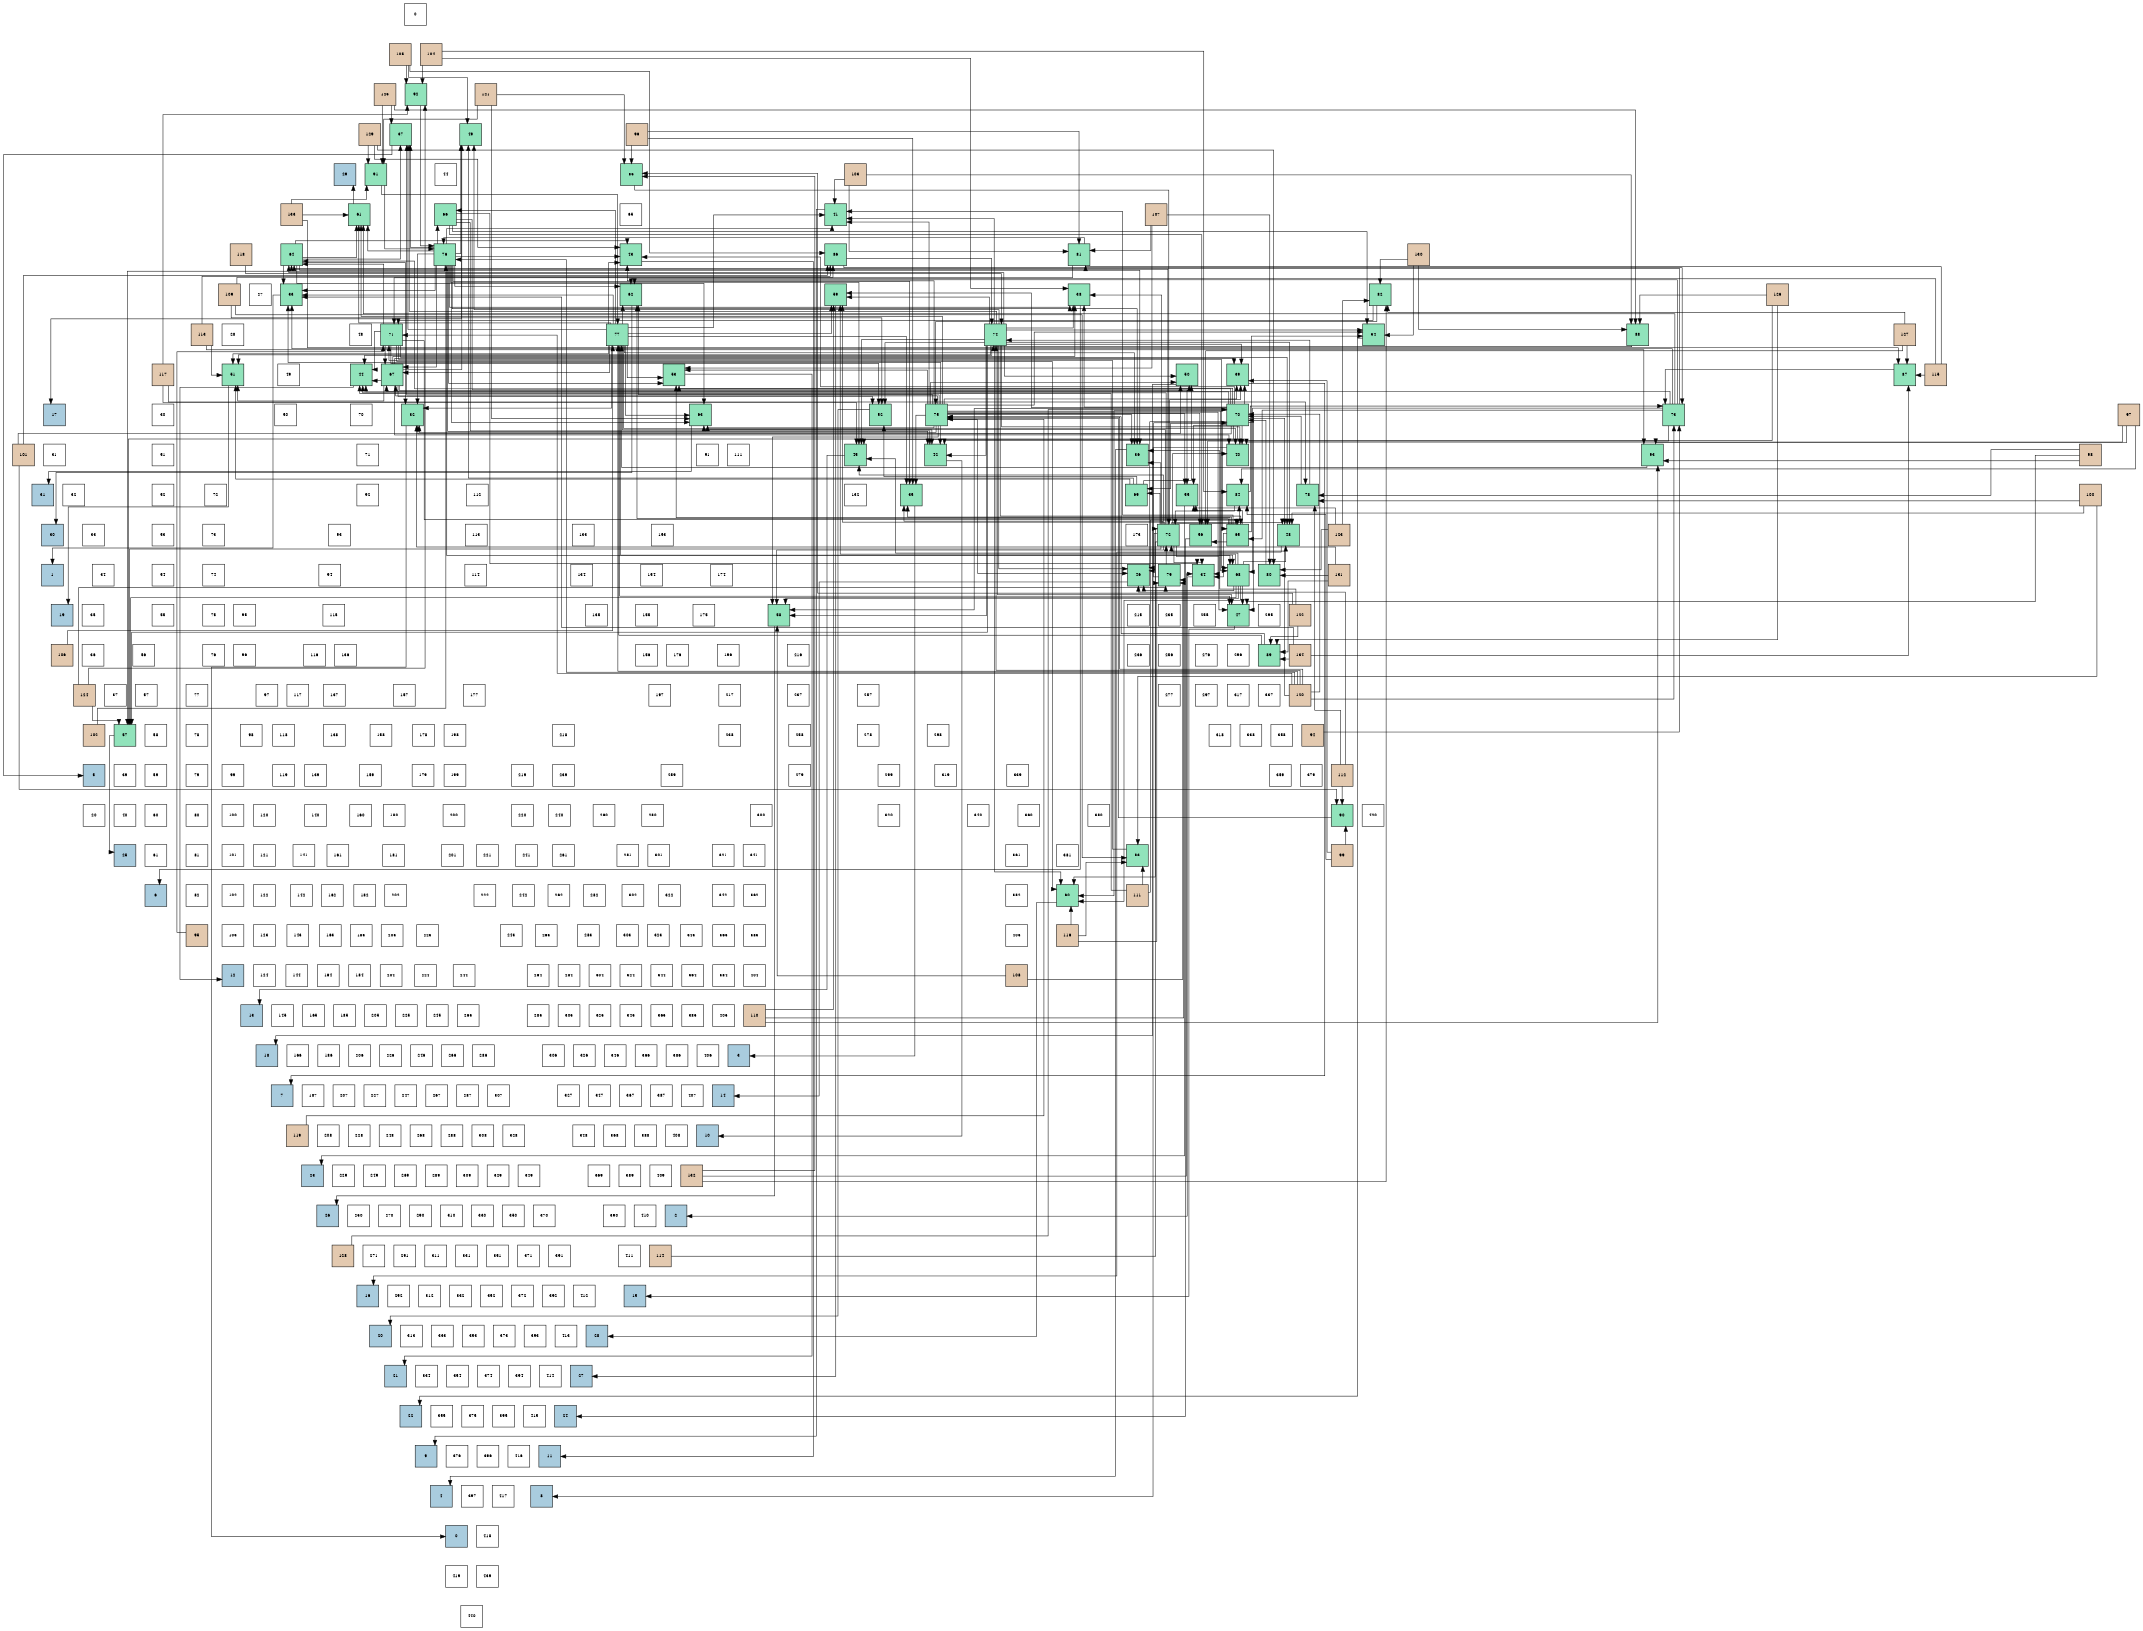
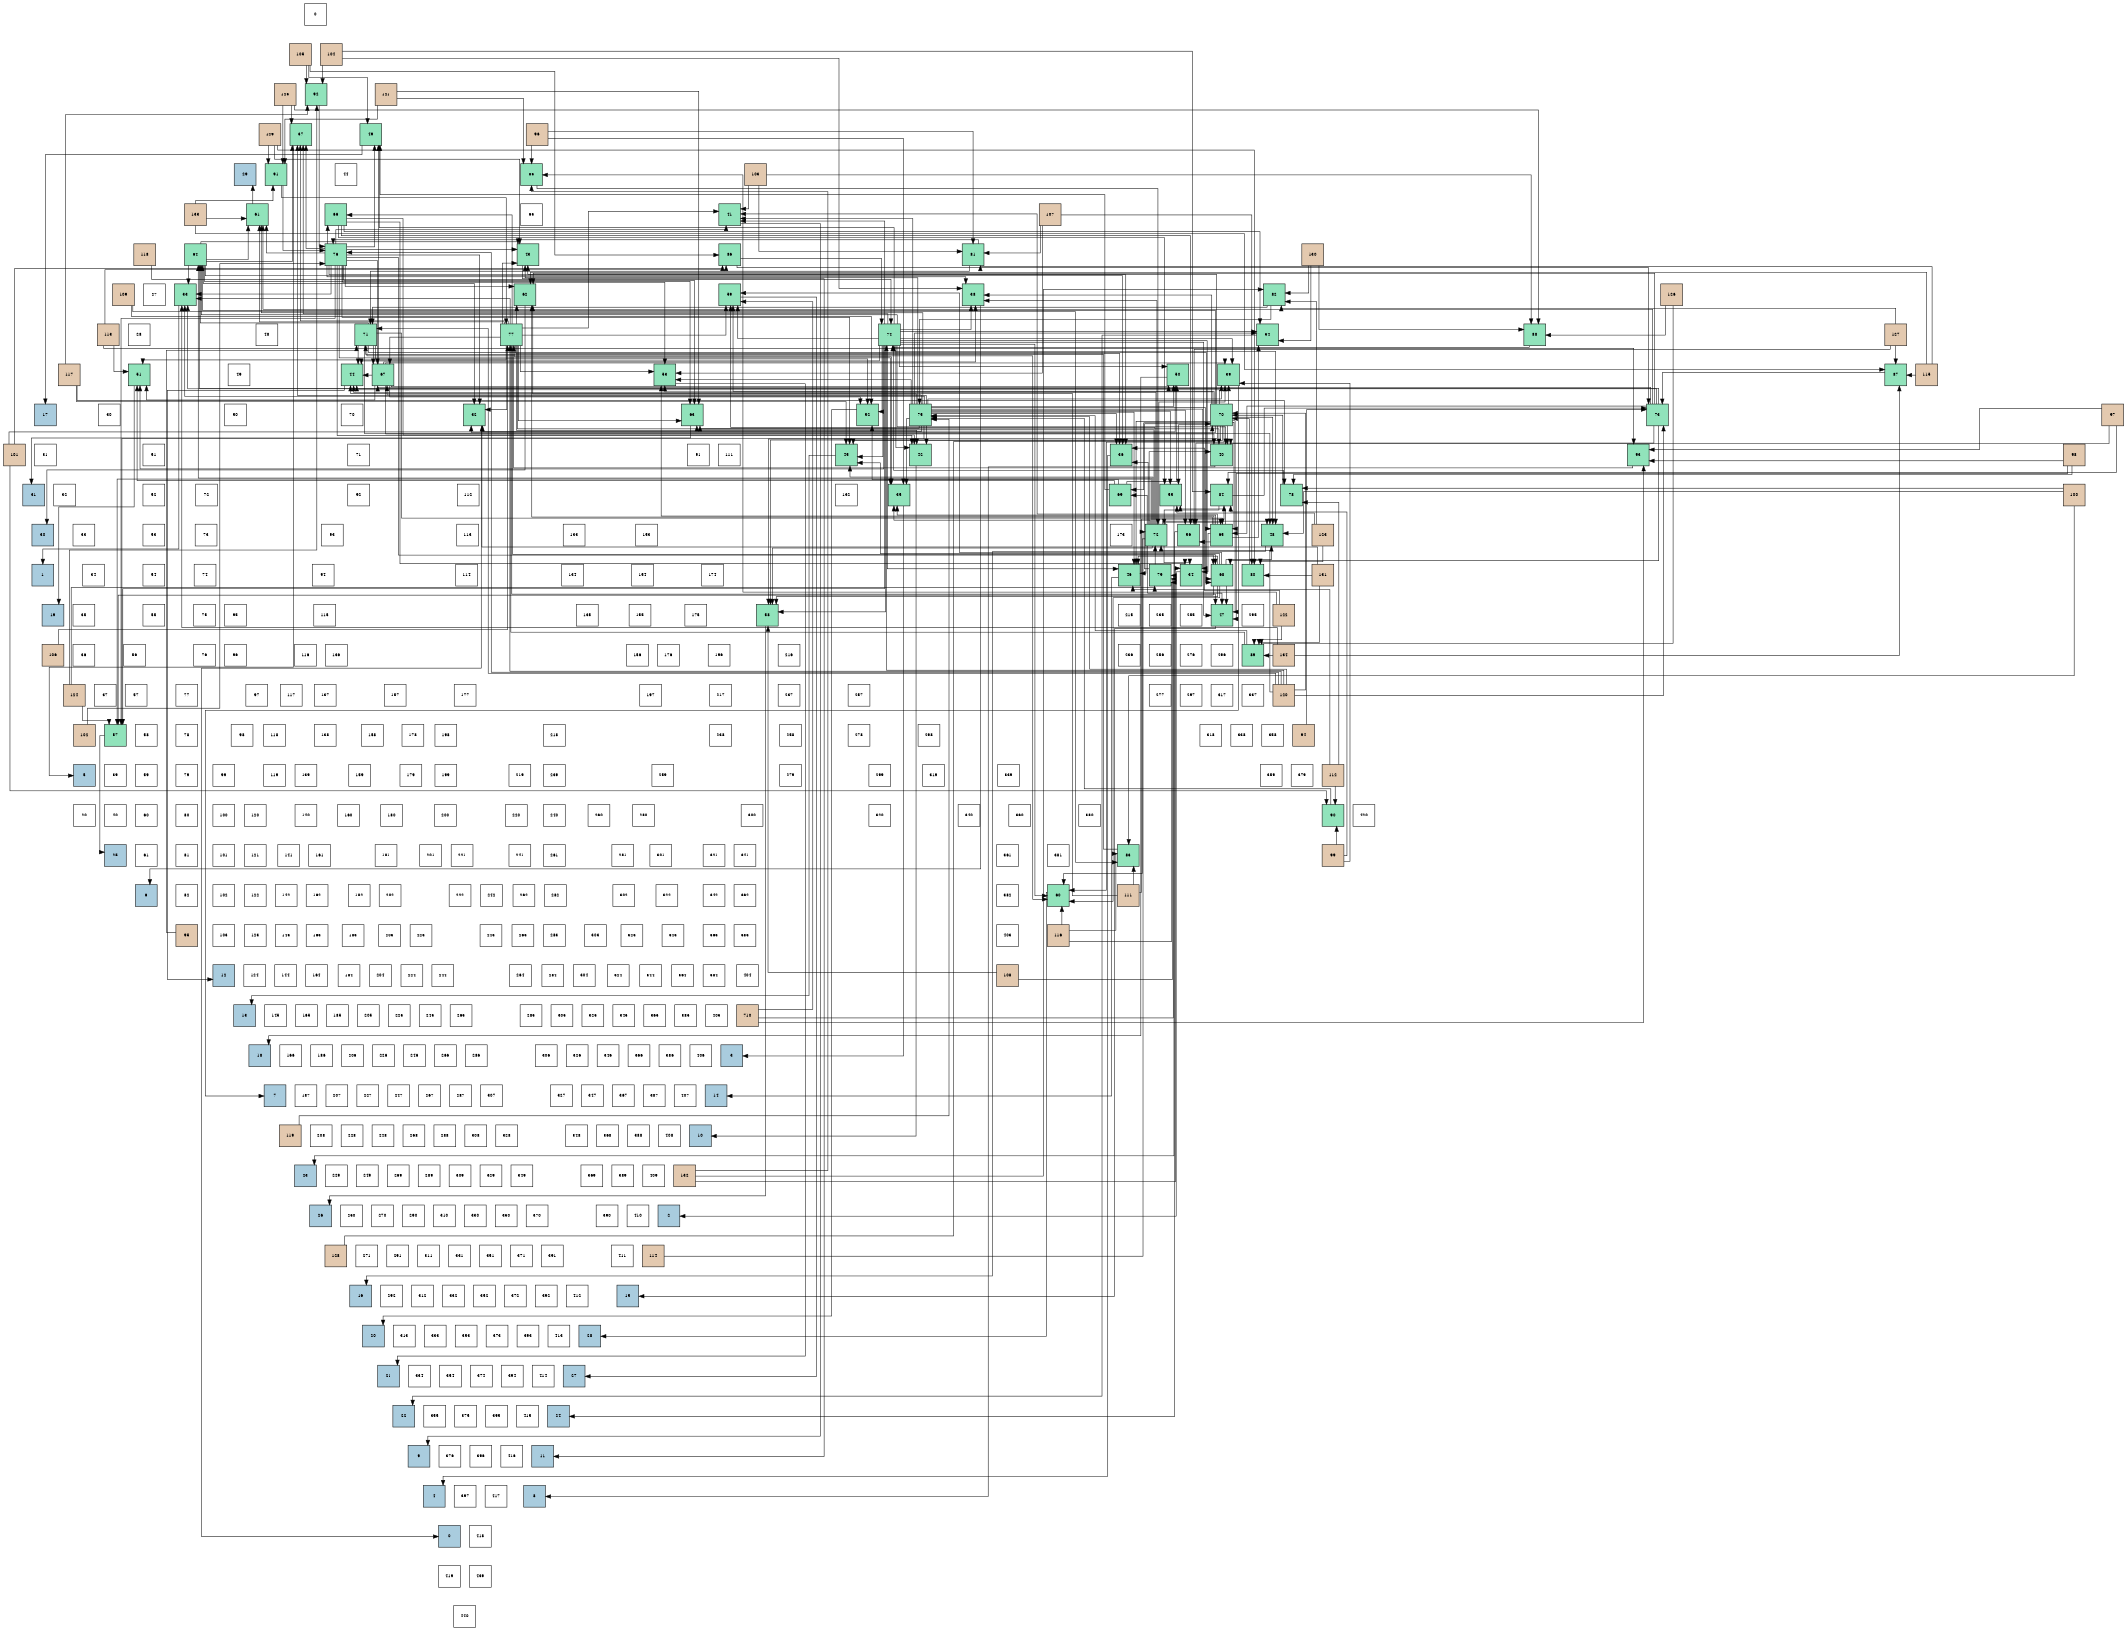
edge "109" -> "86": removed
edge "126" -> "42": removed
node "110": label "110" -> "710"
